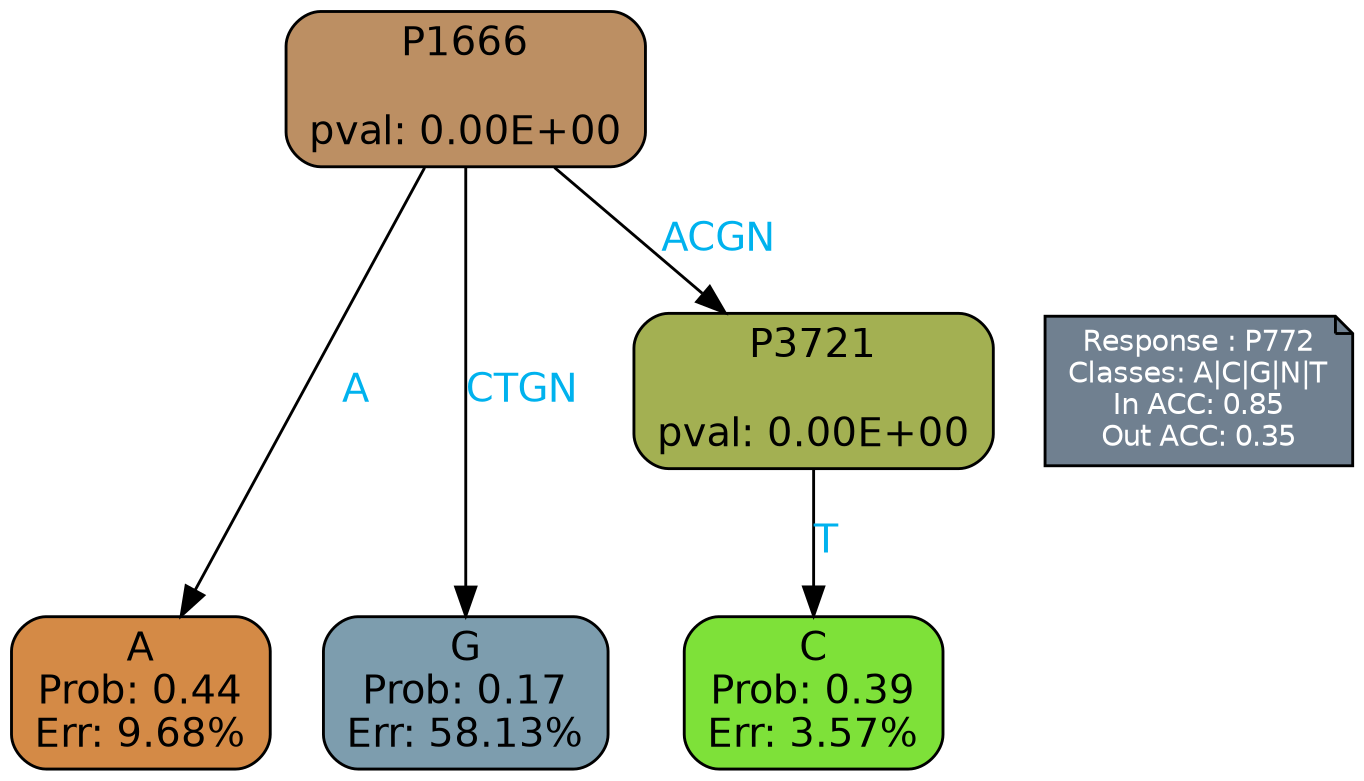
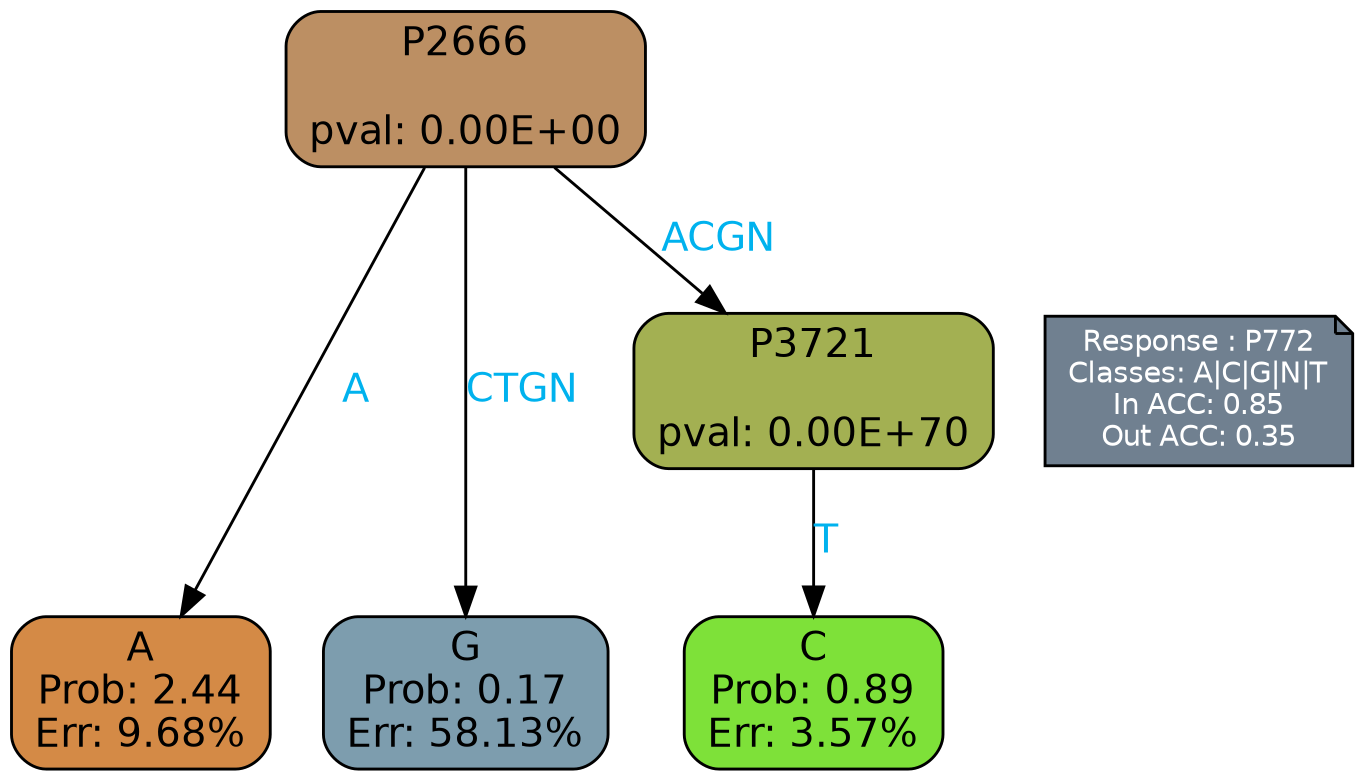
node "P1666 pval: 0.00E+00": label "P1666 pval: 0.00E+00" -> "P2666 pval: 0.00E+00"
node "P3721 pval: 0.00E+00": label "P3721 pval: 0.00E+00" -> "P3721 pval: 0.00E+70"
node "A Prob: 0.44 Err: 9.68%": label "A Prob: 0.44 Err: 9.68%" -> "A Prob: 2.44 Err: 9.68%"
node "C Prob: 0.39 Err: 3.57%": label "C Prob: 0.39 Err: 3.57%" -> "C Prob: 0.89 Err: 3.57%"
